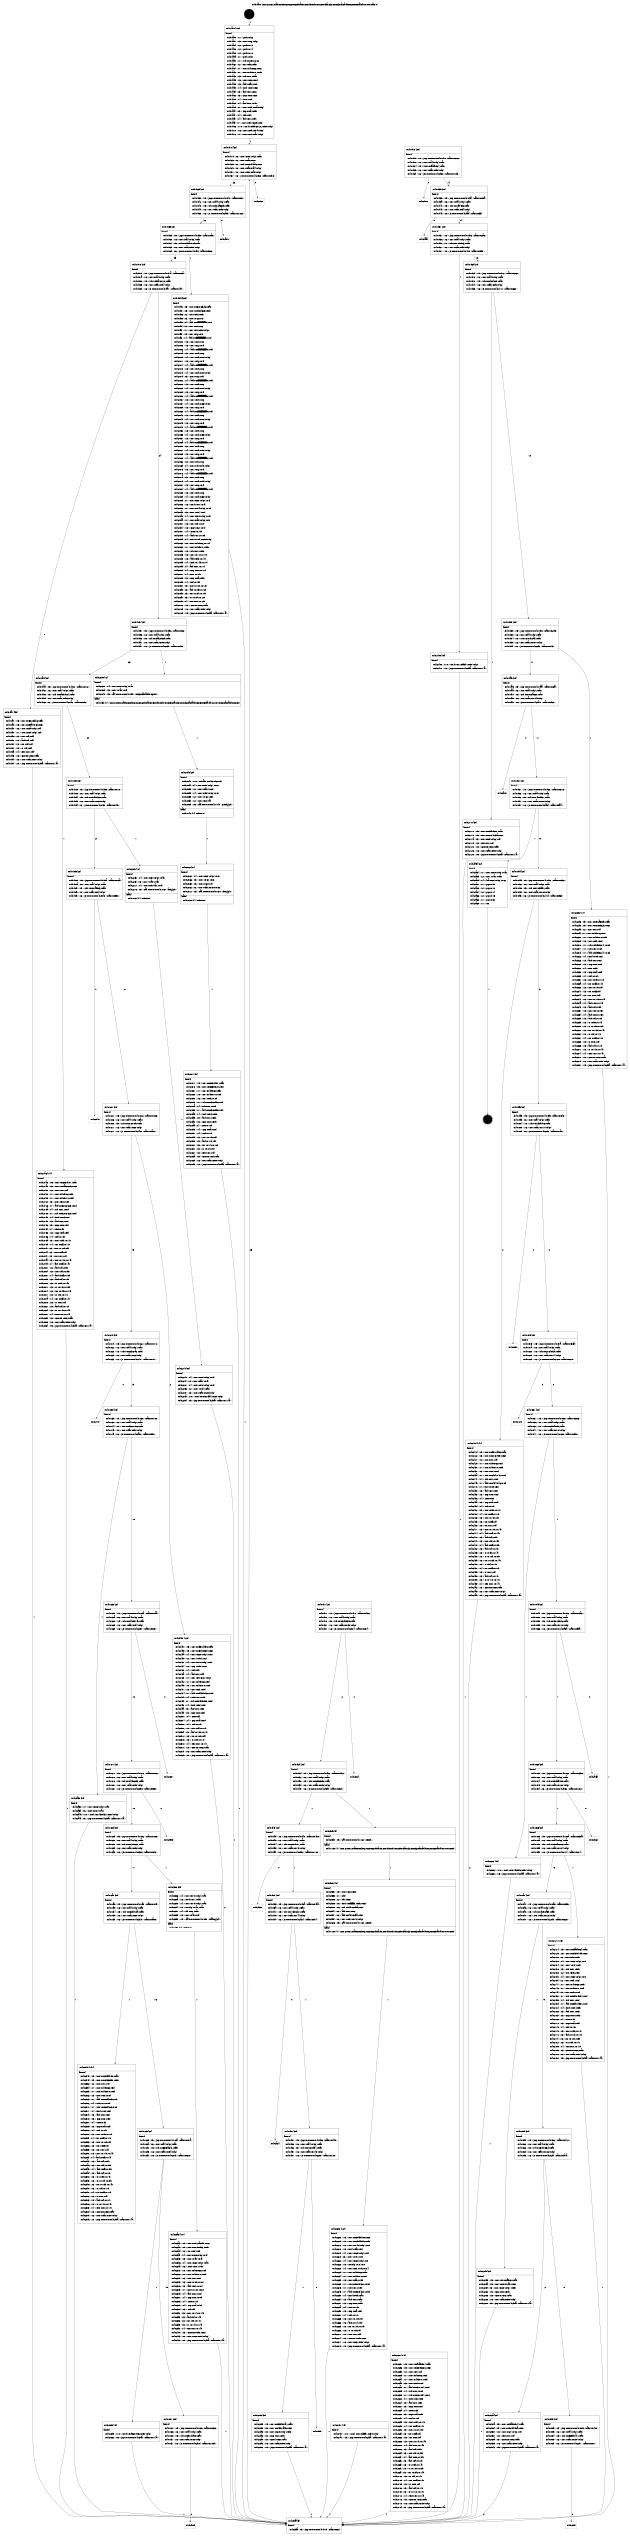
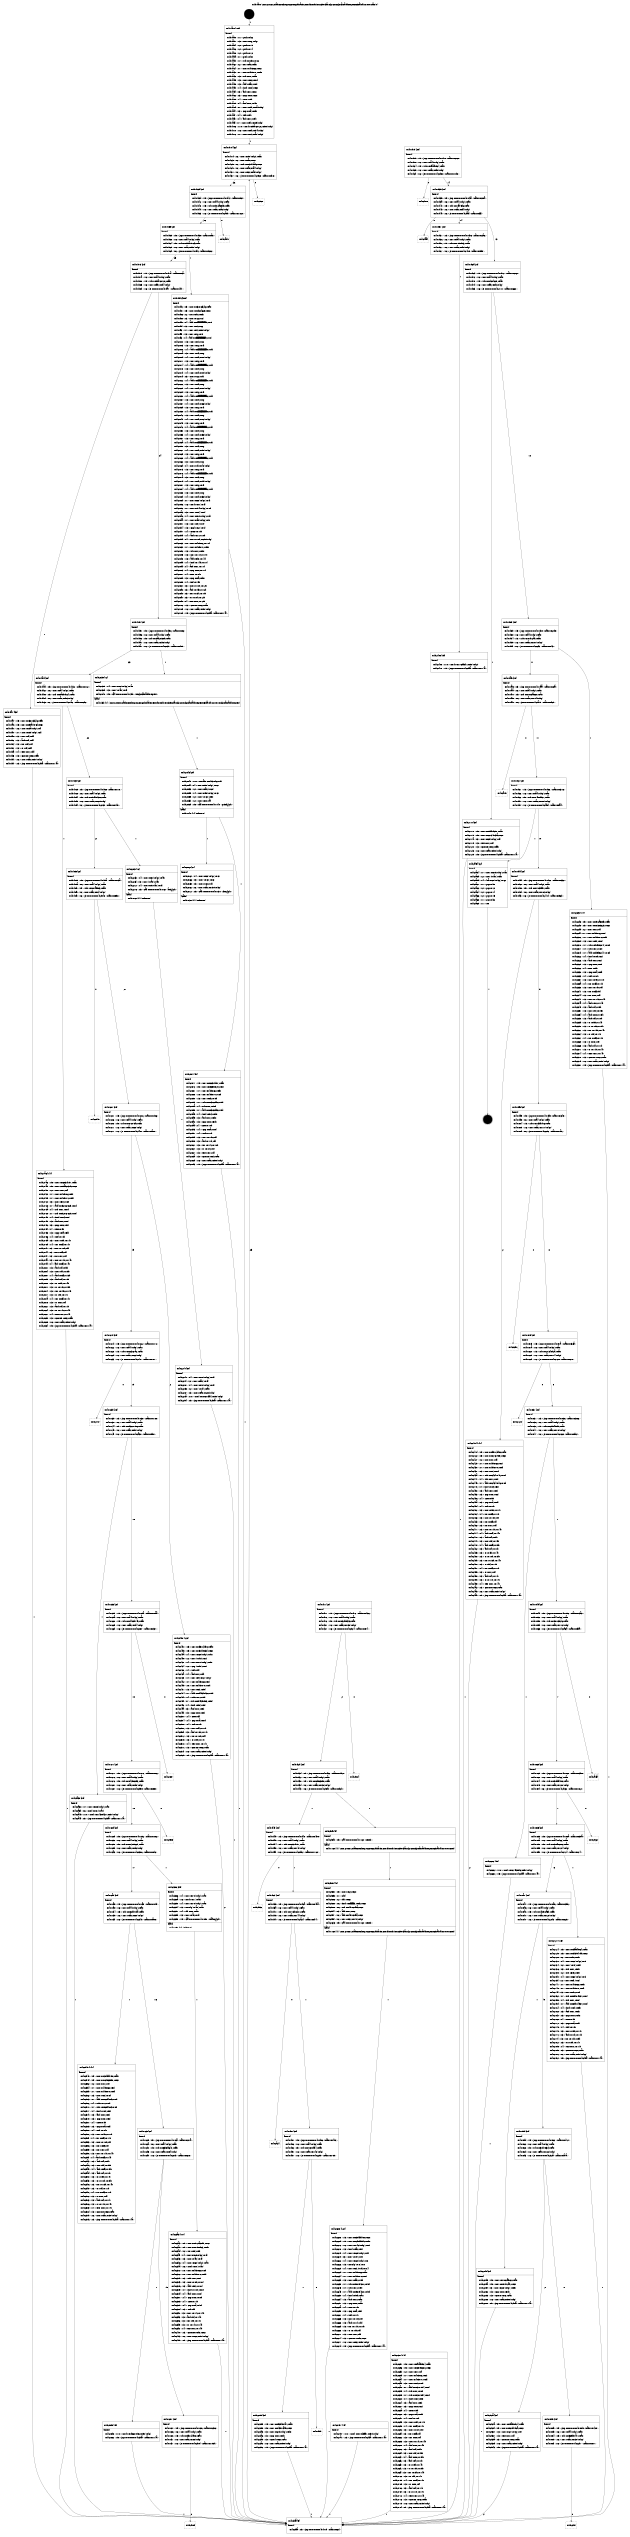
edge "0x401d51 [28]" -> "0x401d6d [28]": now "0x401d35 [28]" -> "0x401d6d [28]"
edge "0x402862 [21]" -> "0x402877 [97]": now "0x402845 [29]" -> "0x402877 [97]"
